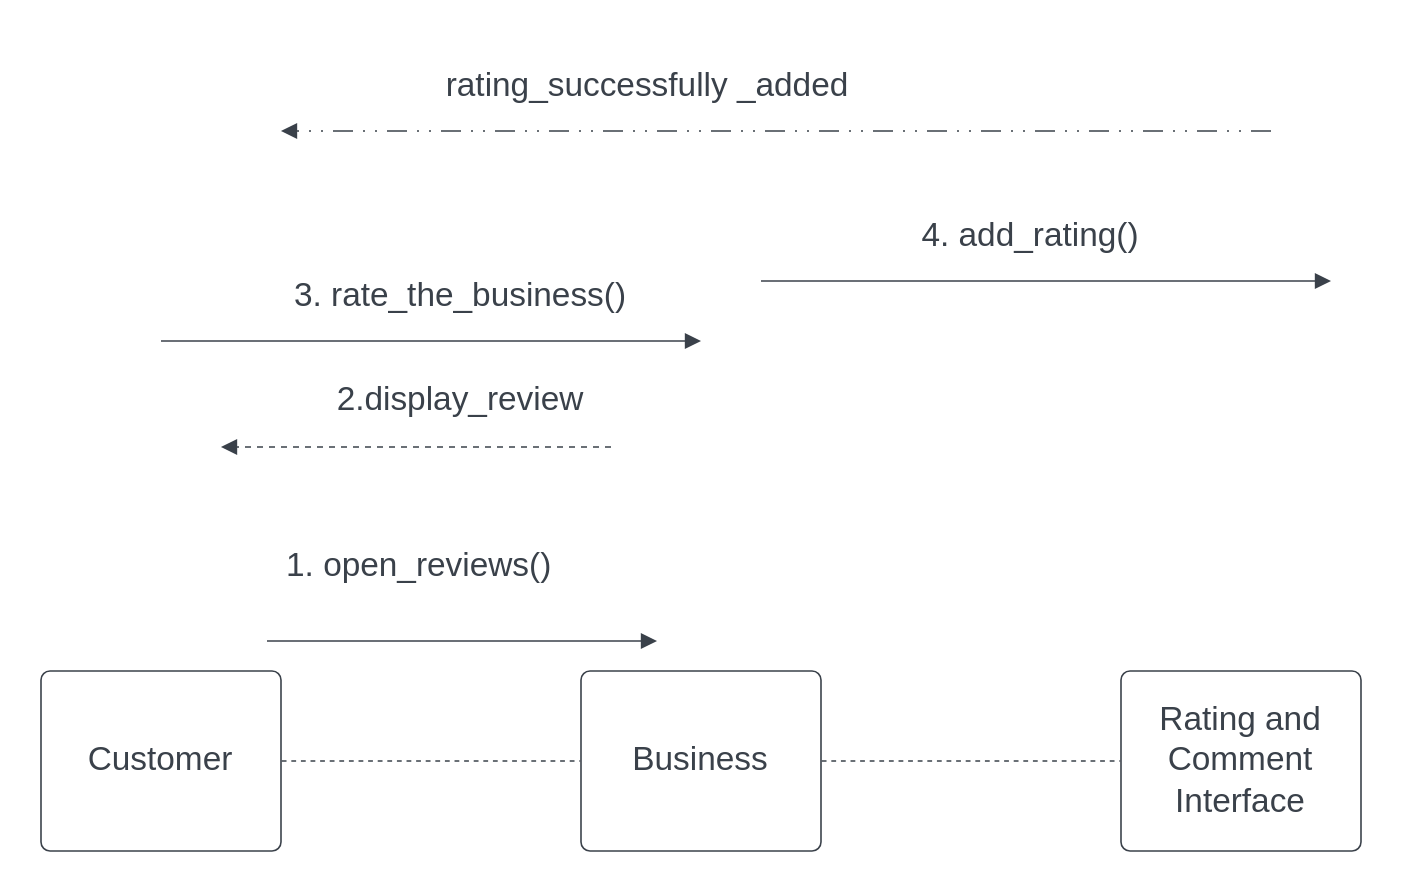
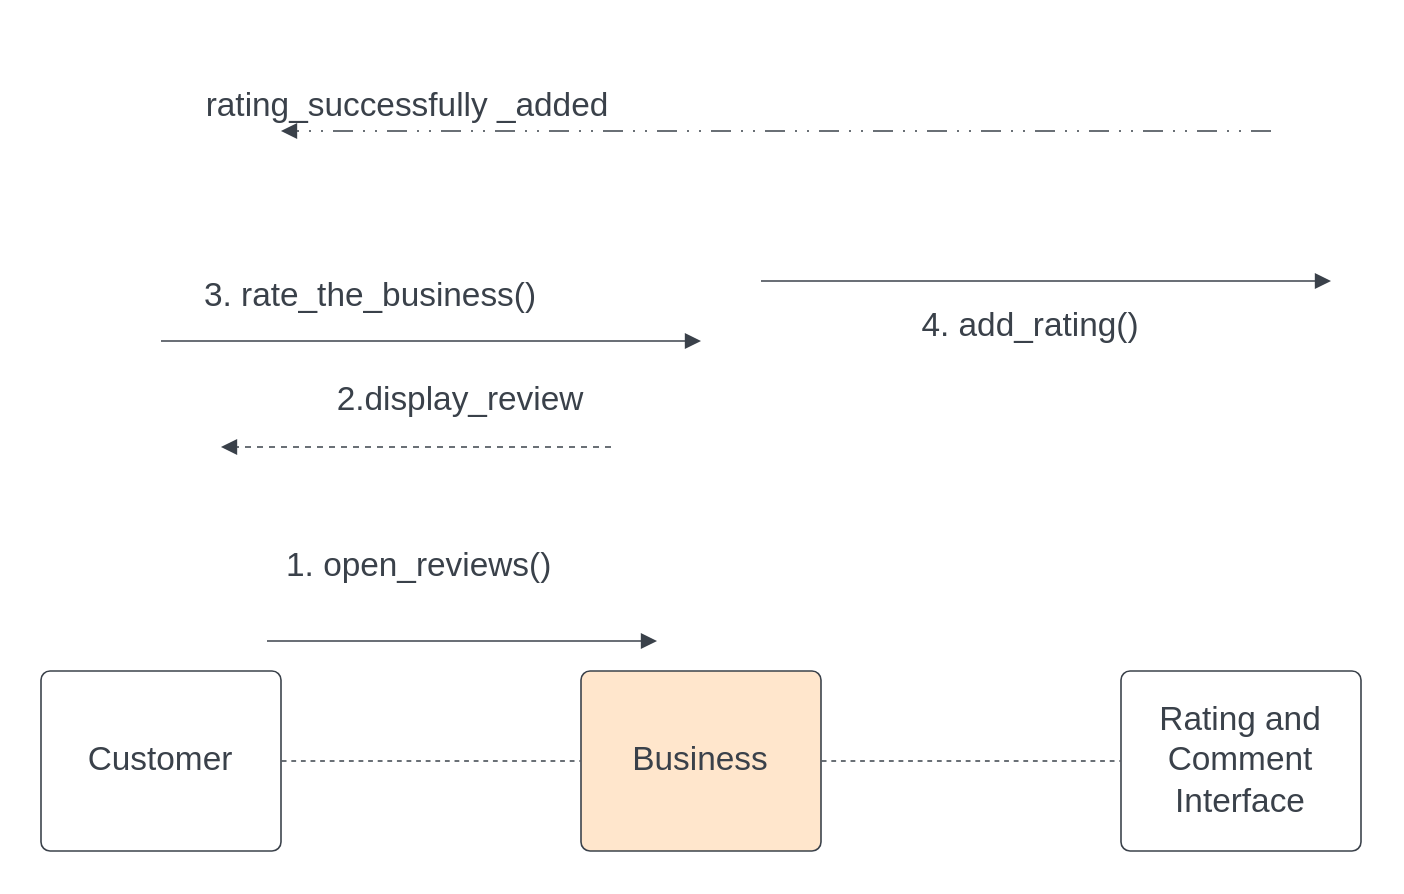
node "rating_successfully _added": moved (648, 86) -> (408, 106)
node "4. add_rating()": moved (1031, 236) -> (1031, 326)
node "3. rate_the_business()": moved (461, 296) -> (371, 296)
node "Business": fillcolor #ffffff -> #ffe6cc
